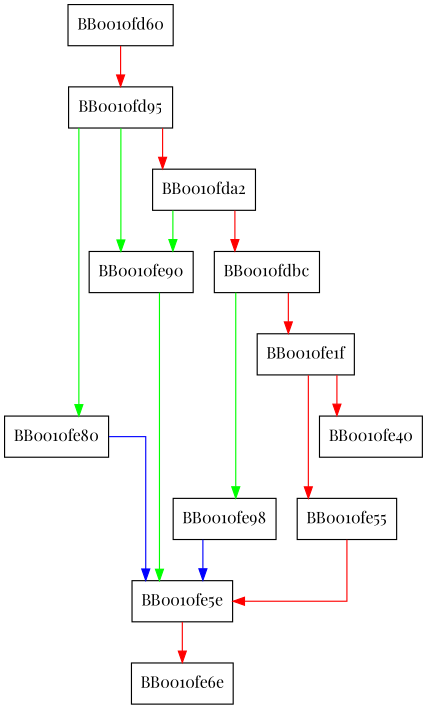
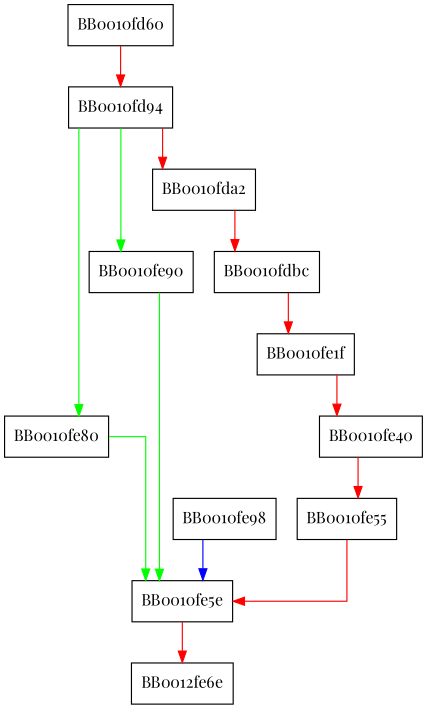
node "BB0010fd95": label "BB0010fd95" -> "BB0010fd94"
edge "BB0010fda2" -> "BB0010fe90": removed
edge "BB0010fdbc" -> "BB0010fe98": removed
edge "BB0010fe1f" -> "BB0010fe55": now "BB0010fe40" -> "BB0010fe55"
edge "BB0010fe80" -> "BB0010fe5e": color blue -> green
node "BB0010fe6e": label "BB0010fe6e" -> "BB0012fe6e"
